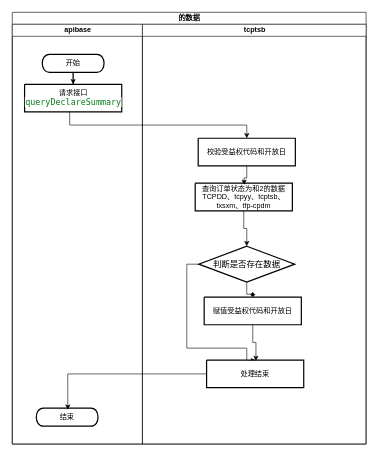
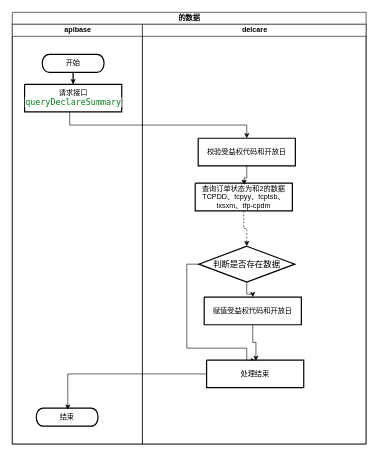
node "tcptsb": label "tcptsb" -> "delcare"
edge "查询订单状态为和2的数据 TCPDD、tcpyy、tcptsb、txsxm、tfp-cpdm" -> "判断是否存在数据": style solid -> dashed
edge "判断是否存在数据" -> "赋值受益权代码和开放日": arrowhead diamond -> classic
